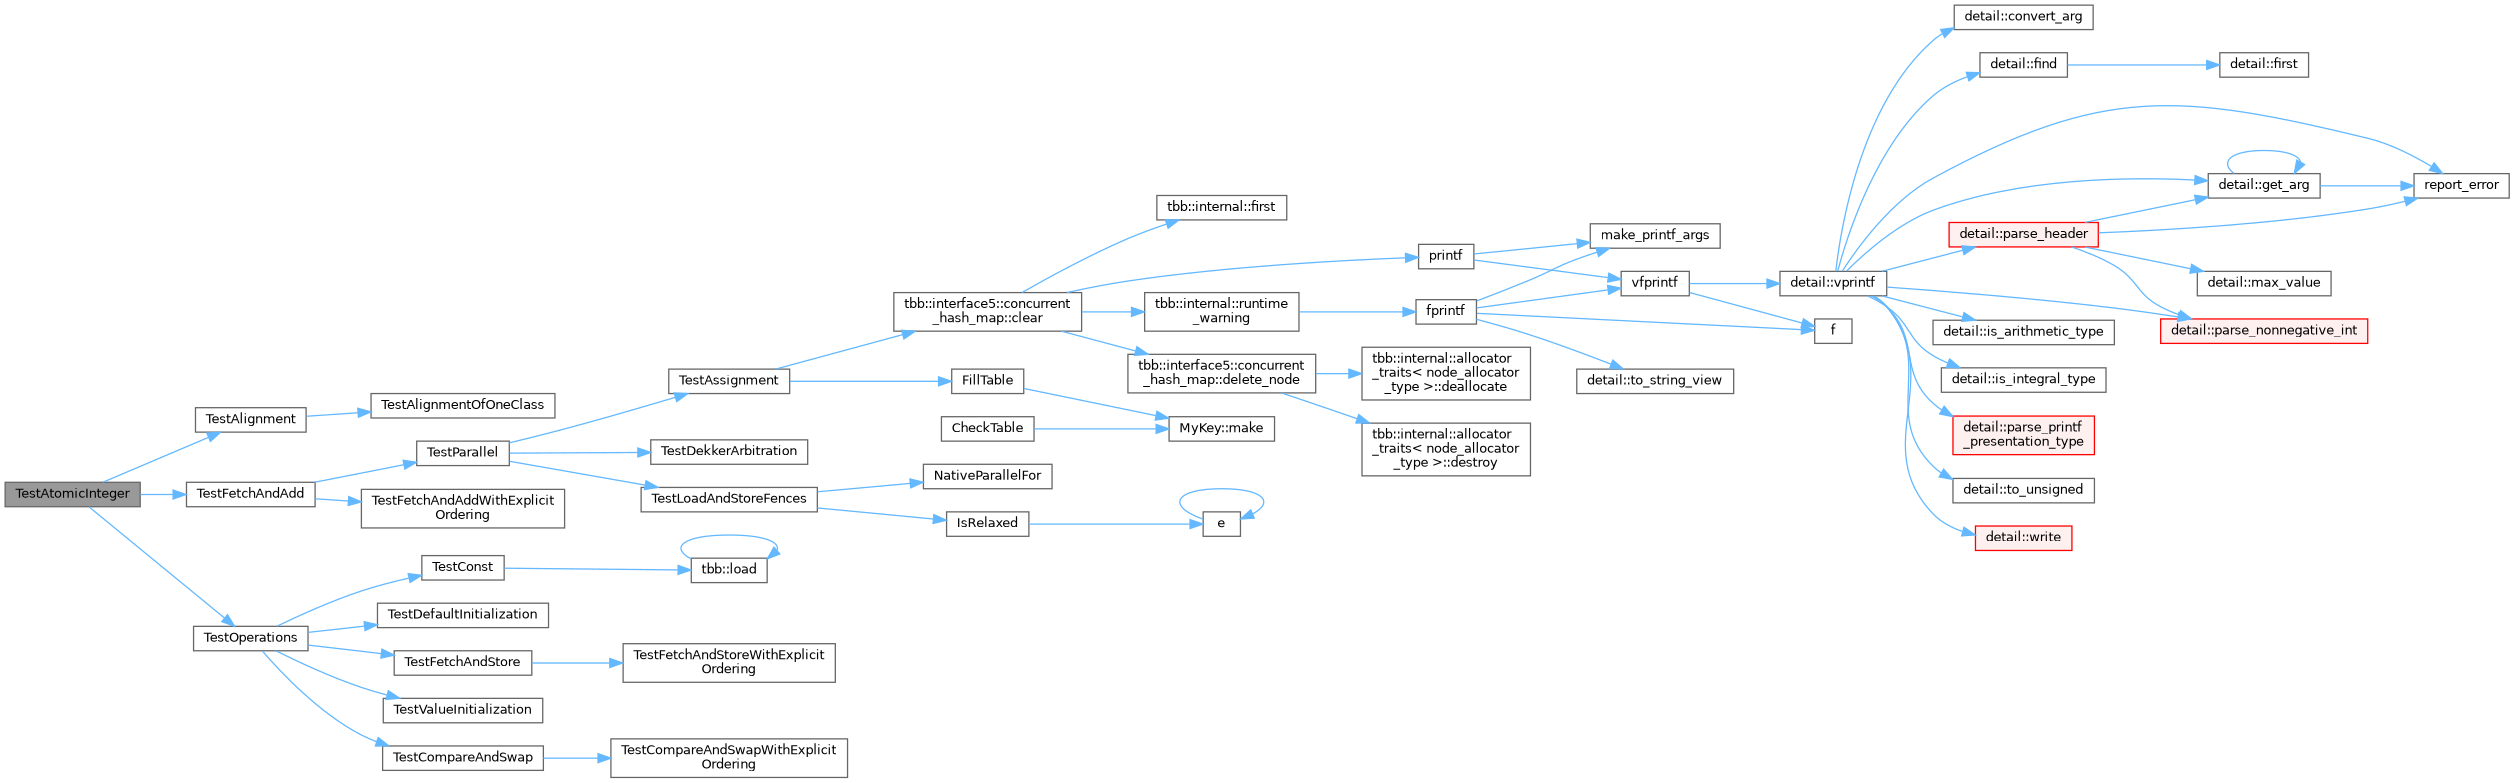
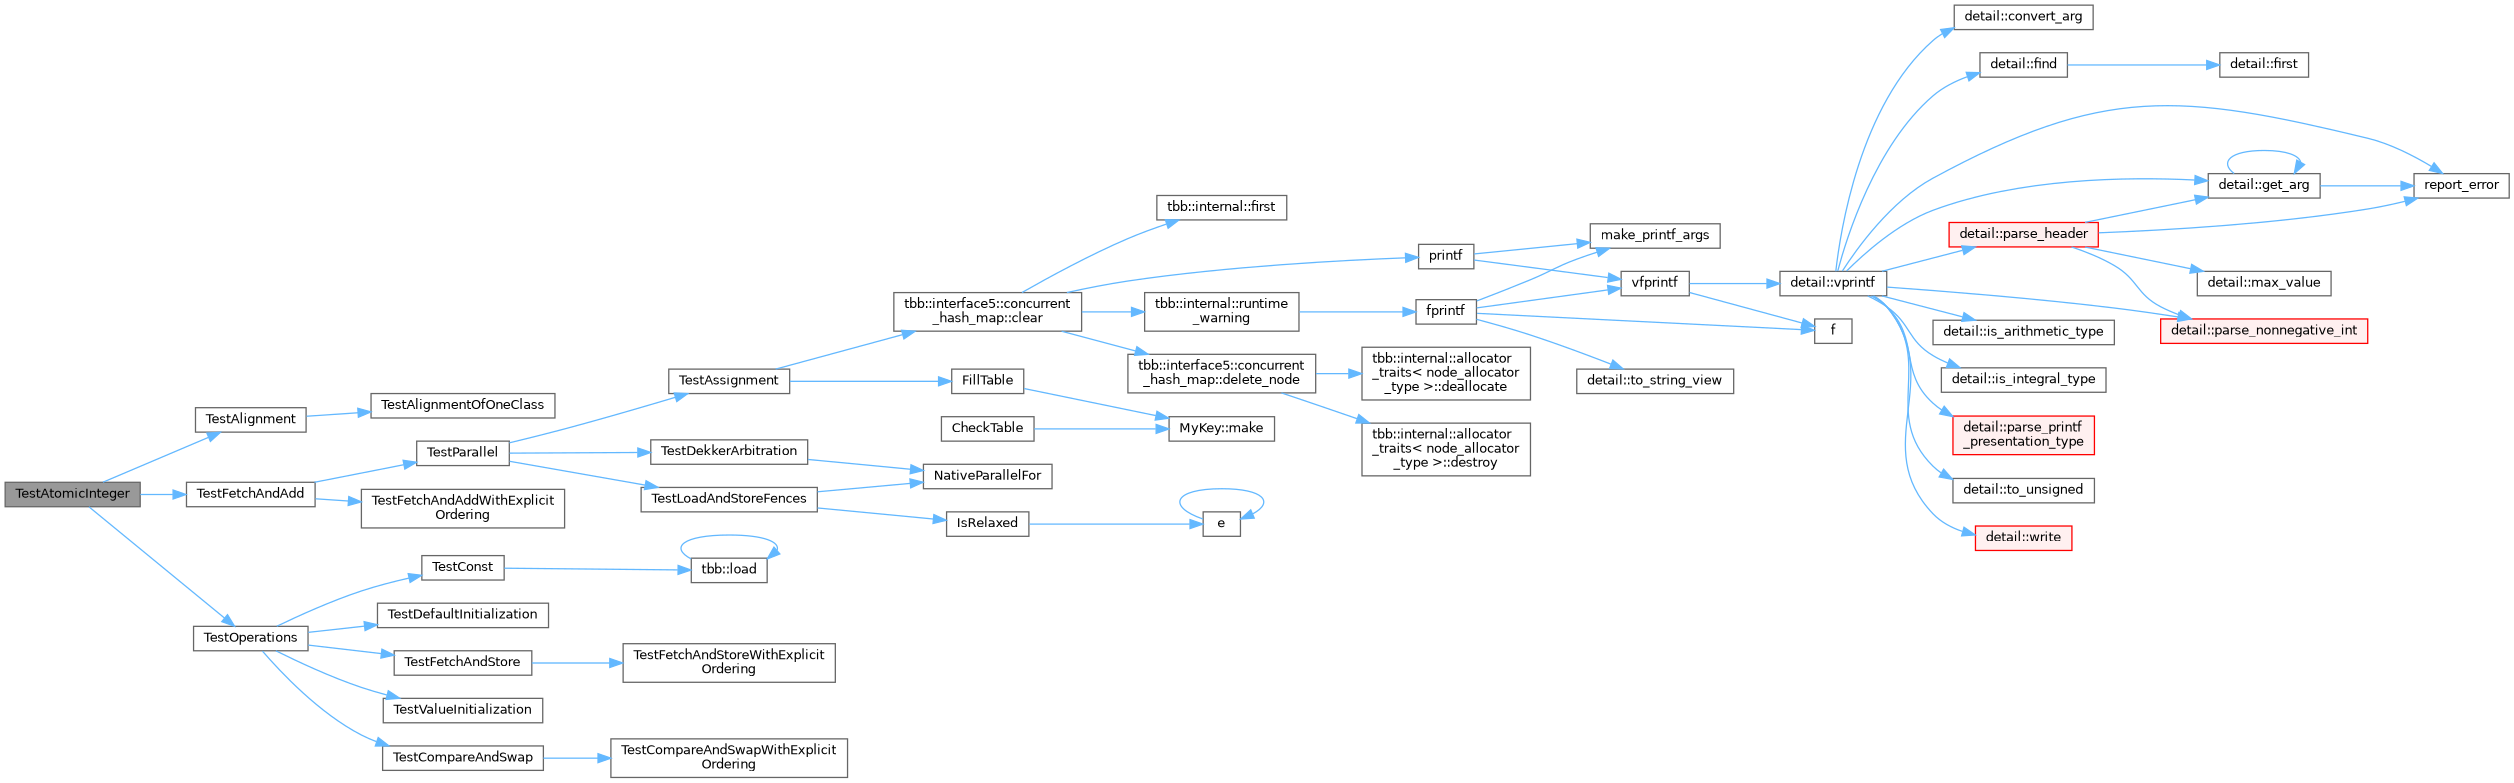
edge "TestDekkerArbitration" -> "NativeParallelFor": added
